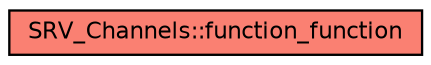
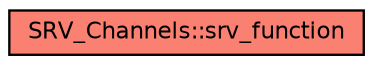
node "SRV_Channels::function_function": label "SRV_Channels::function_function" -> "SRV_Channels::srv_function"
